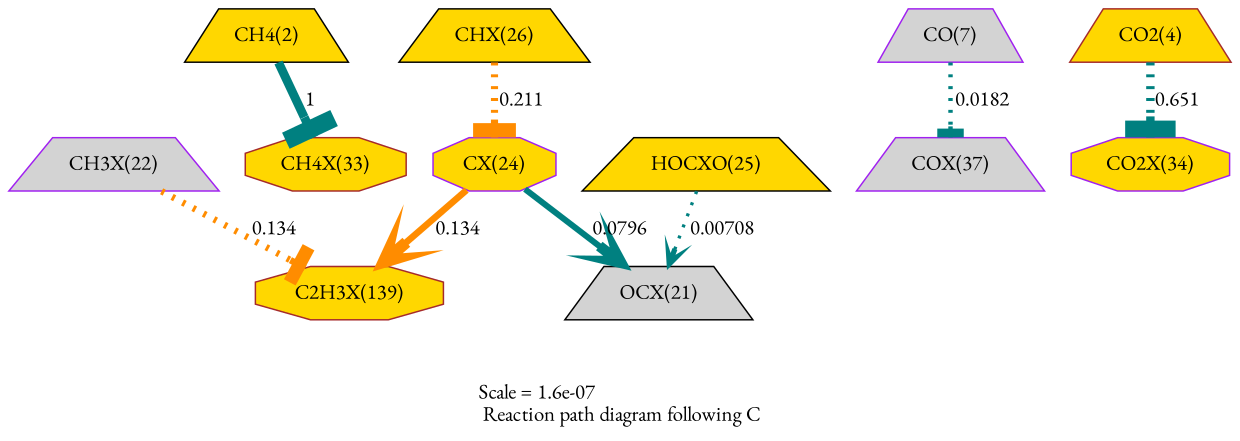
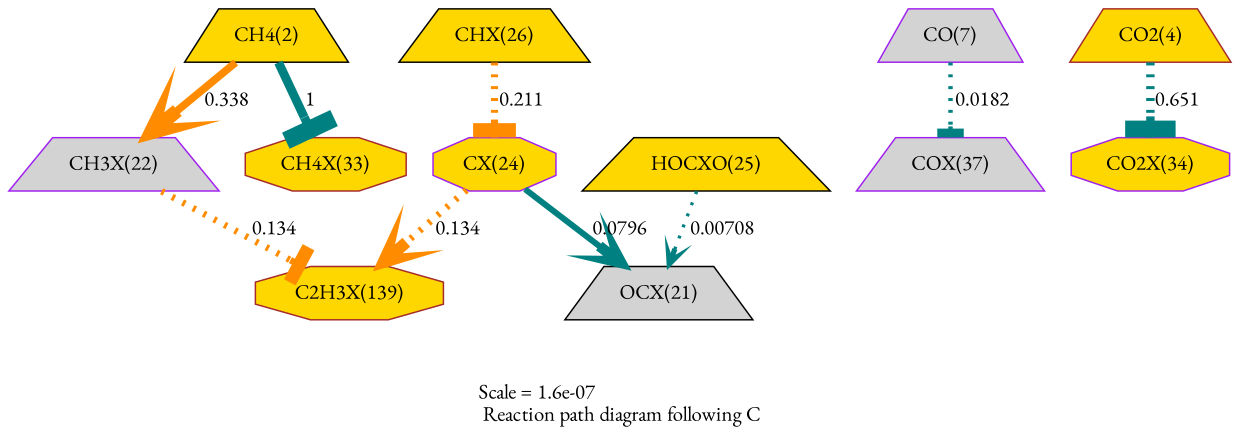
edge "CH4(2)" -> "CH3X(22)": added, label "0.338"
edge "CX(24)" -> "C2H3X(139)": style solid -> dotted
